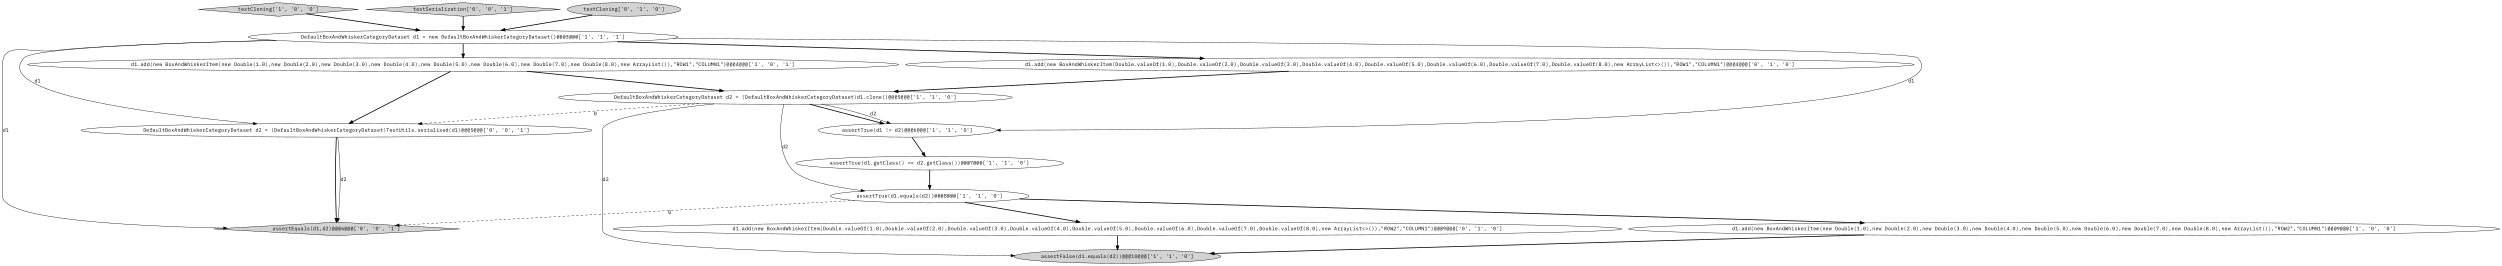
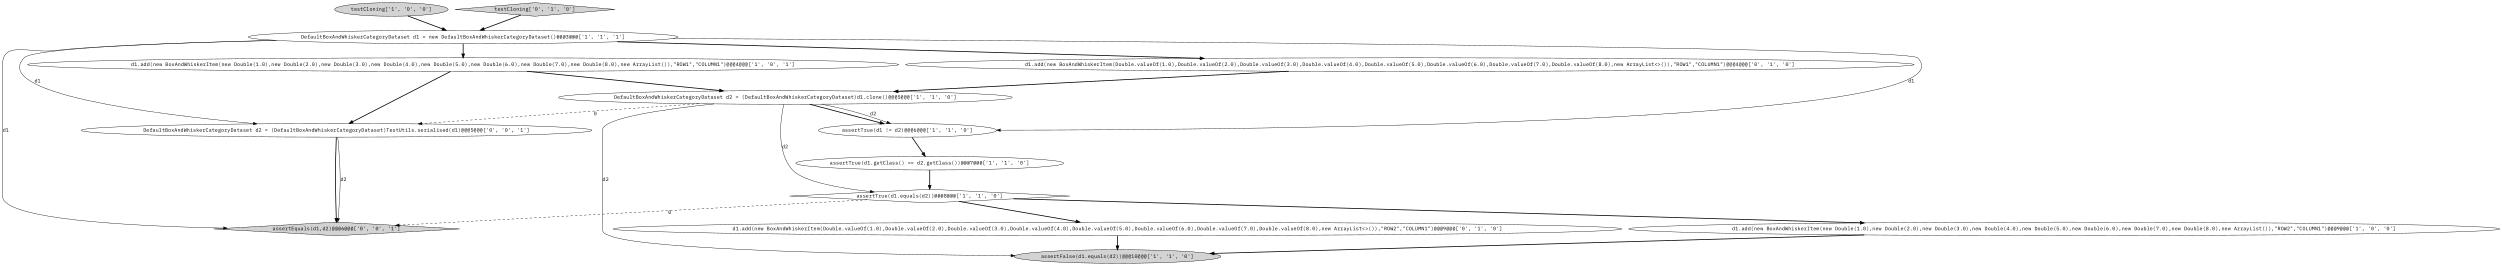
node "testCloning['1', '0', '0']": shape diamond -> ellipse
node "testSerialization['0', '0', '1']": removed
node "testCloning['0', '1', '0']": shape ellipse -> diamond
node "assertTrue(d1.equals(d2))@@@8@@@['1', '1', '0']": shape ellipse -> diamond
